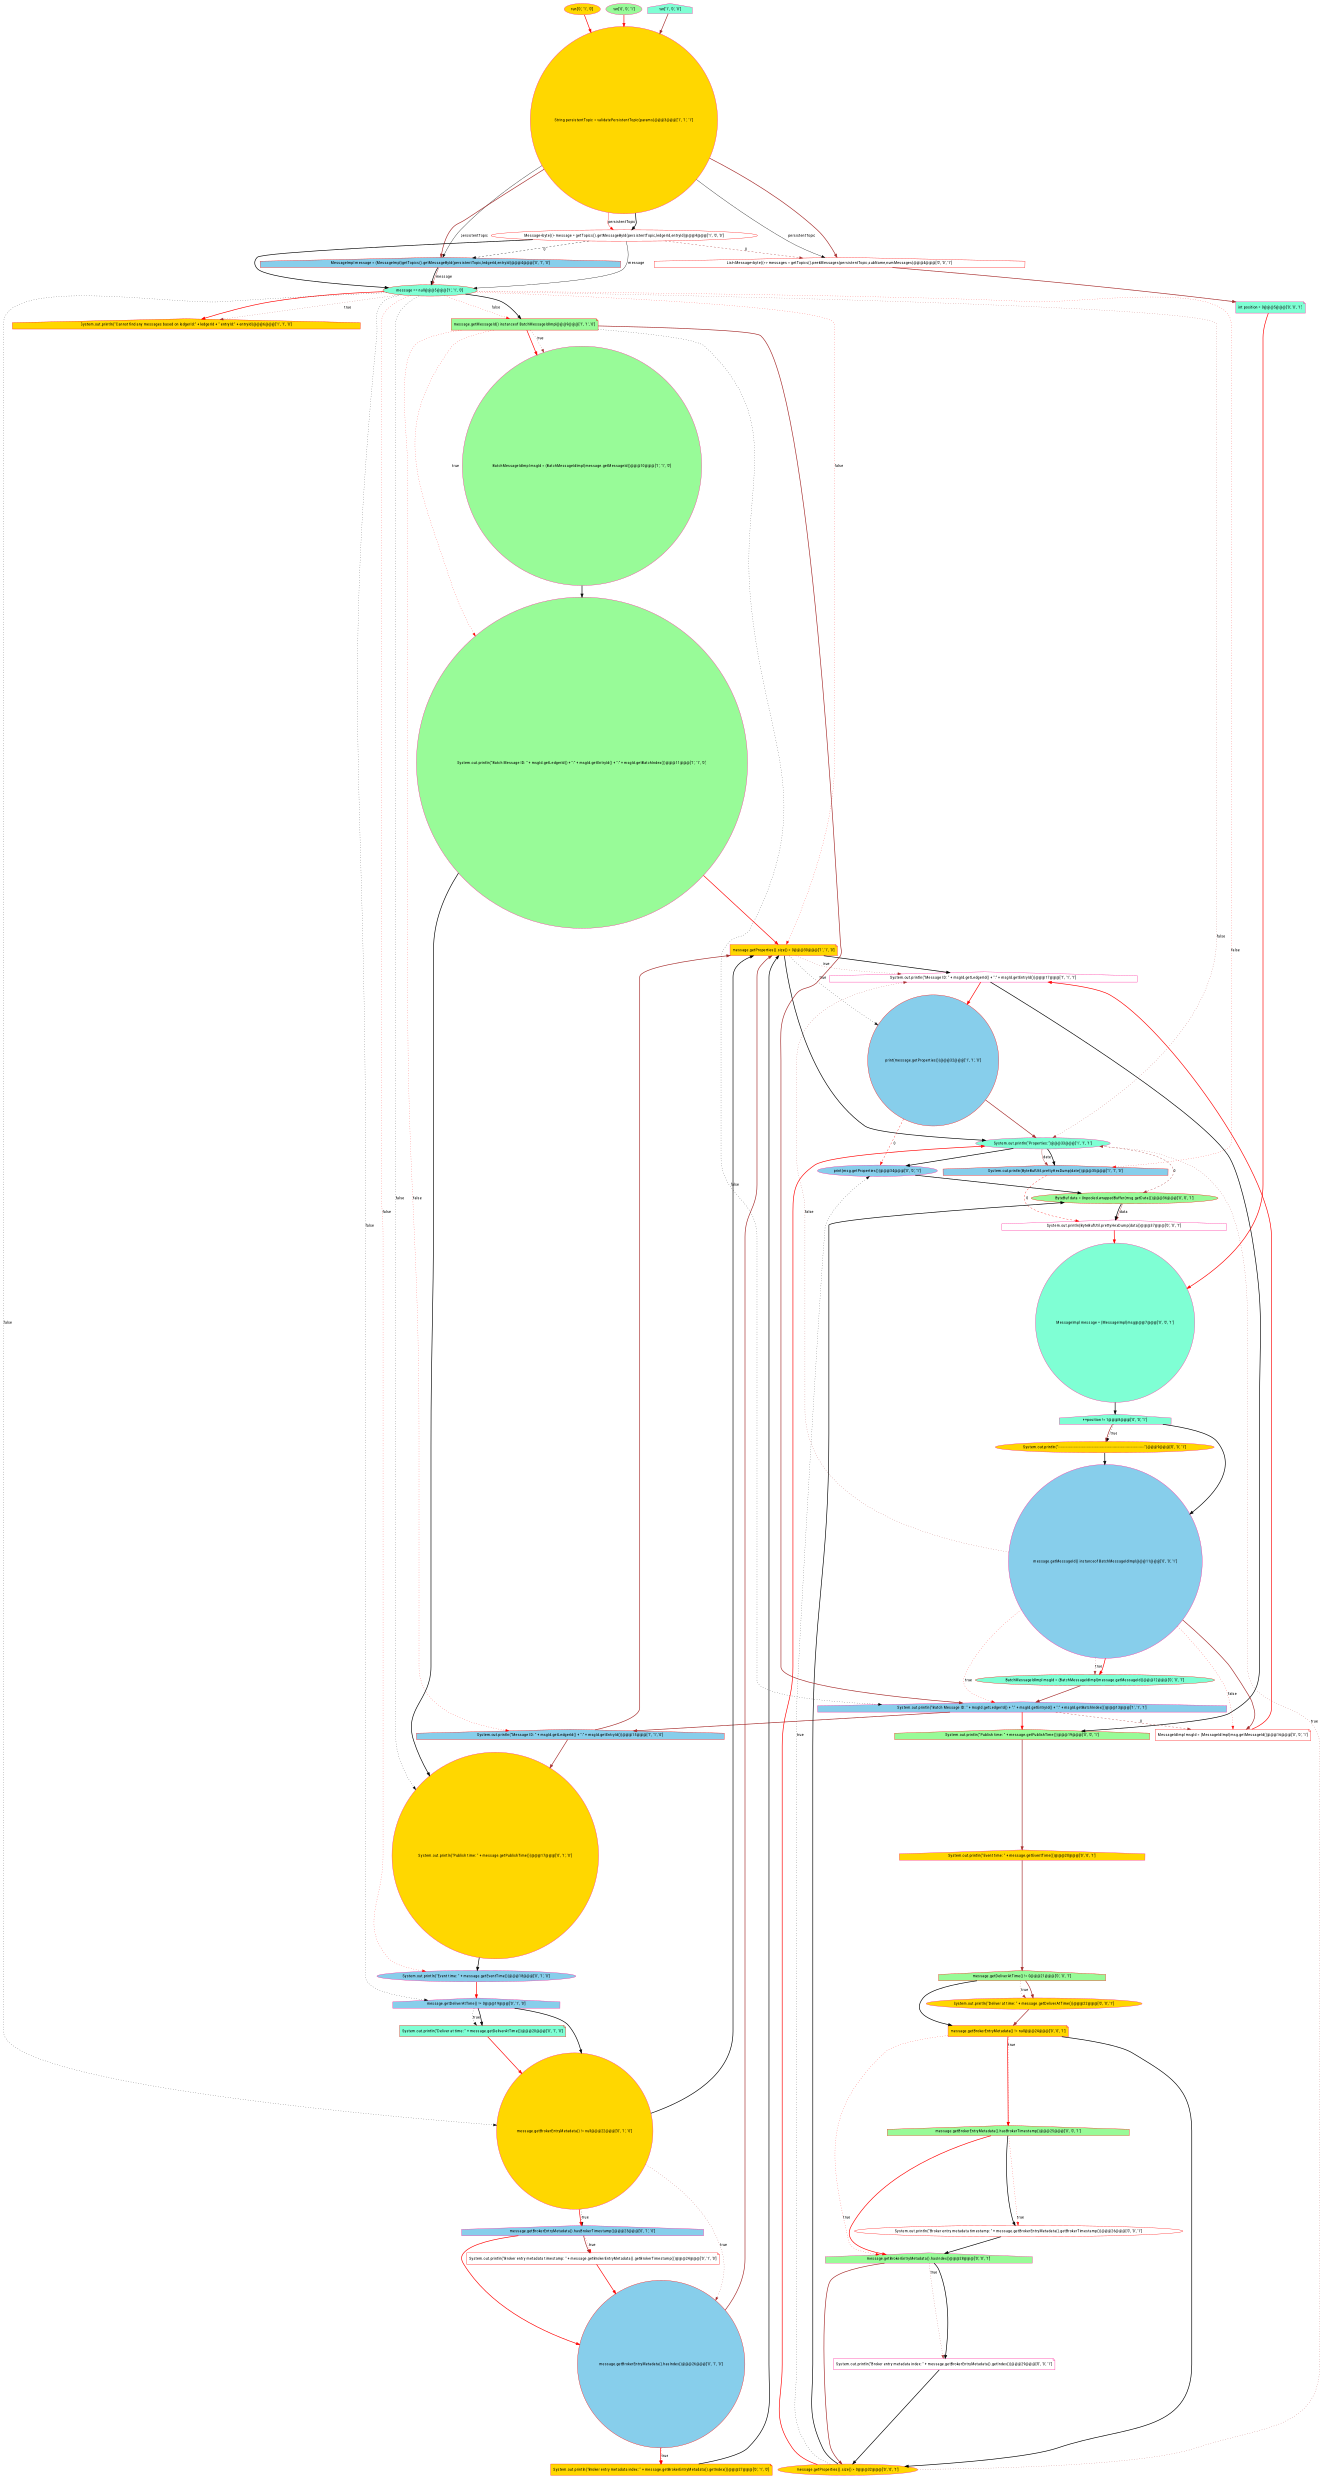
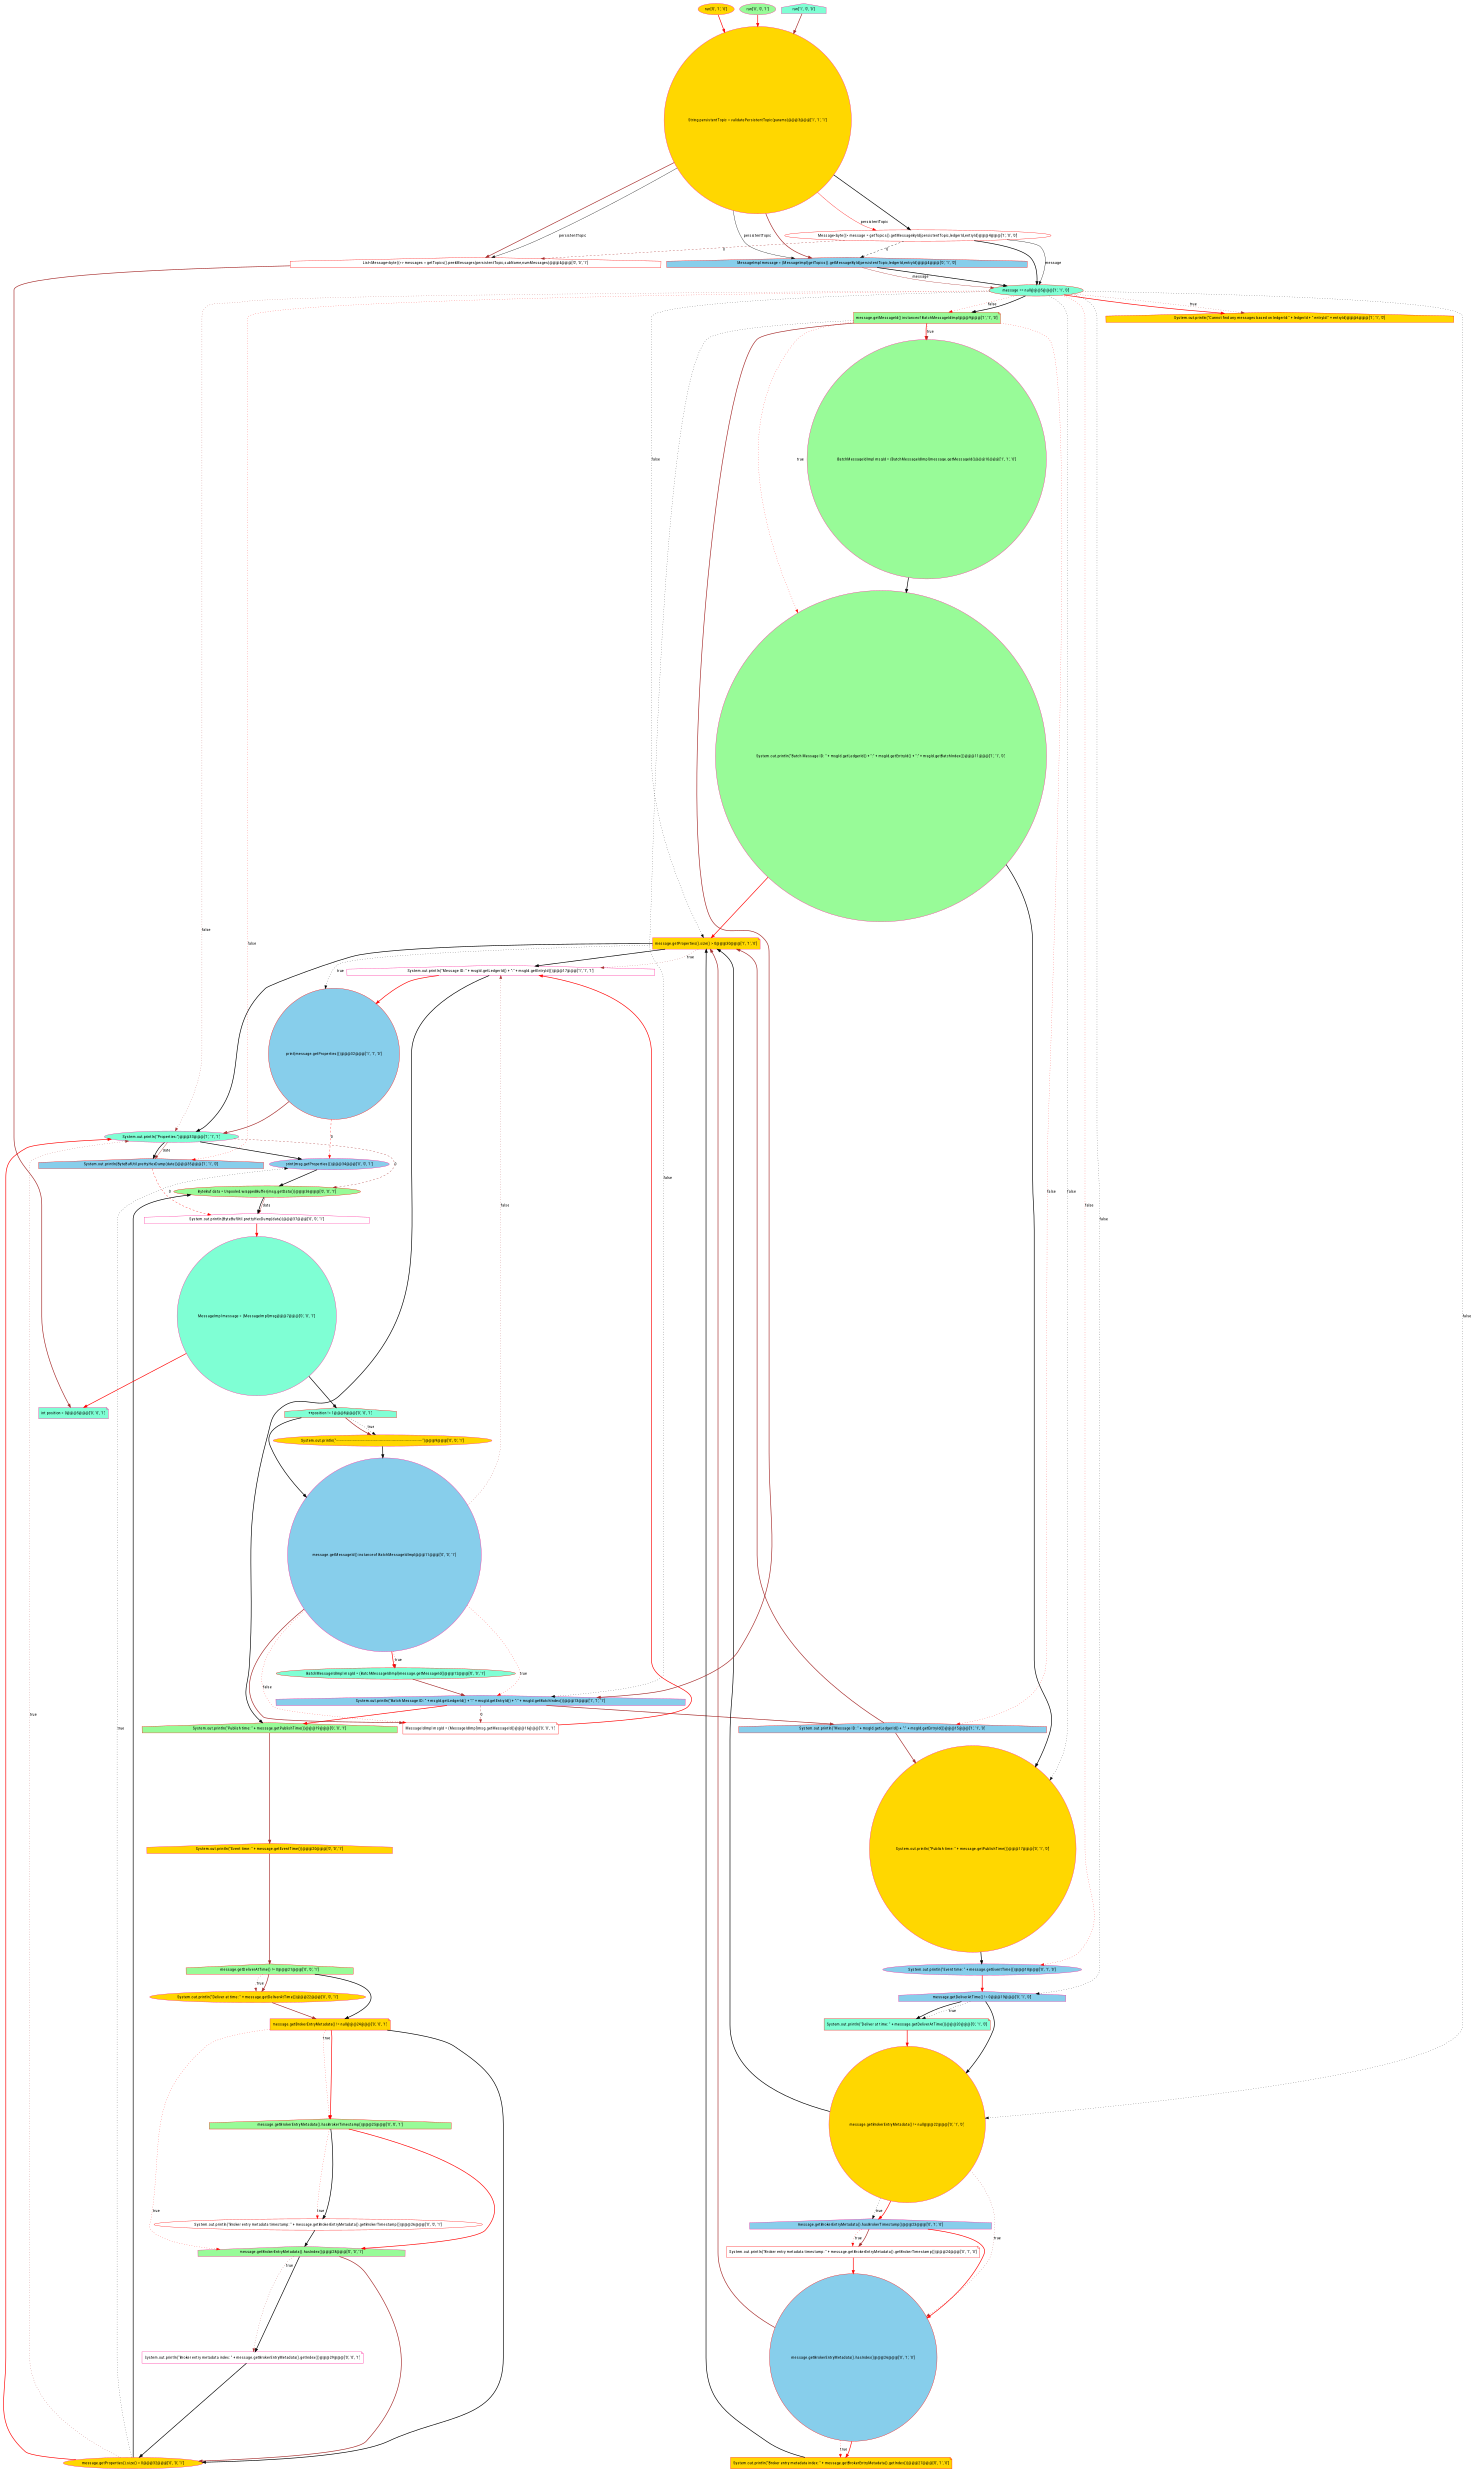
edge "message == null@@@5@@@['1', '1', '0']" -> "message.getProperties().size() > 0@@@30@@@['1', '1', '0']": color red -> black
edge "int position = 0@@@5@@@['0', '0', '1']" -> "MessageImpl message = (MessageImpl)msg@@@7@@@['0', '0', '1']": reversed
node "++position != 1@@@8@@@['0', '0', '1']": color deeppink -> red
